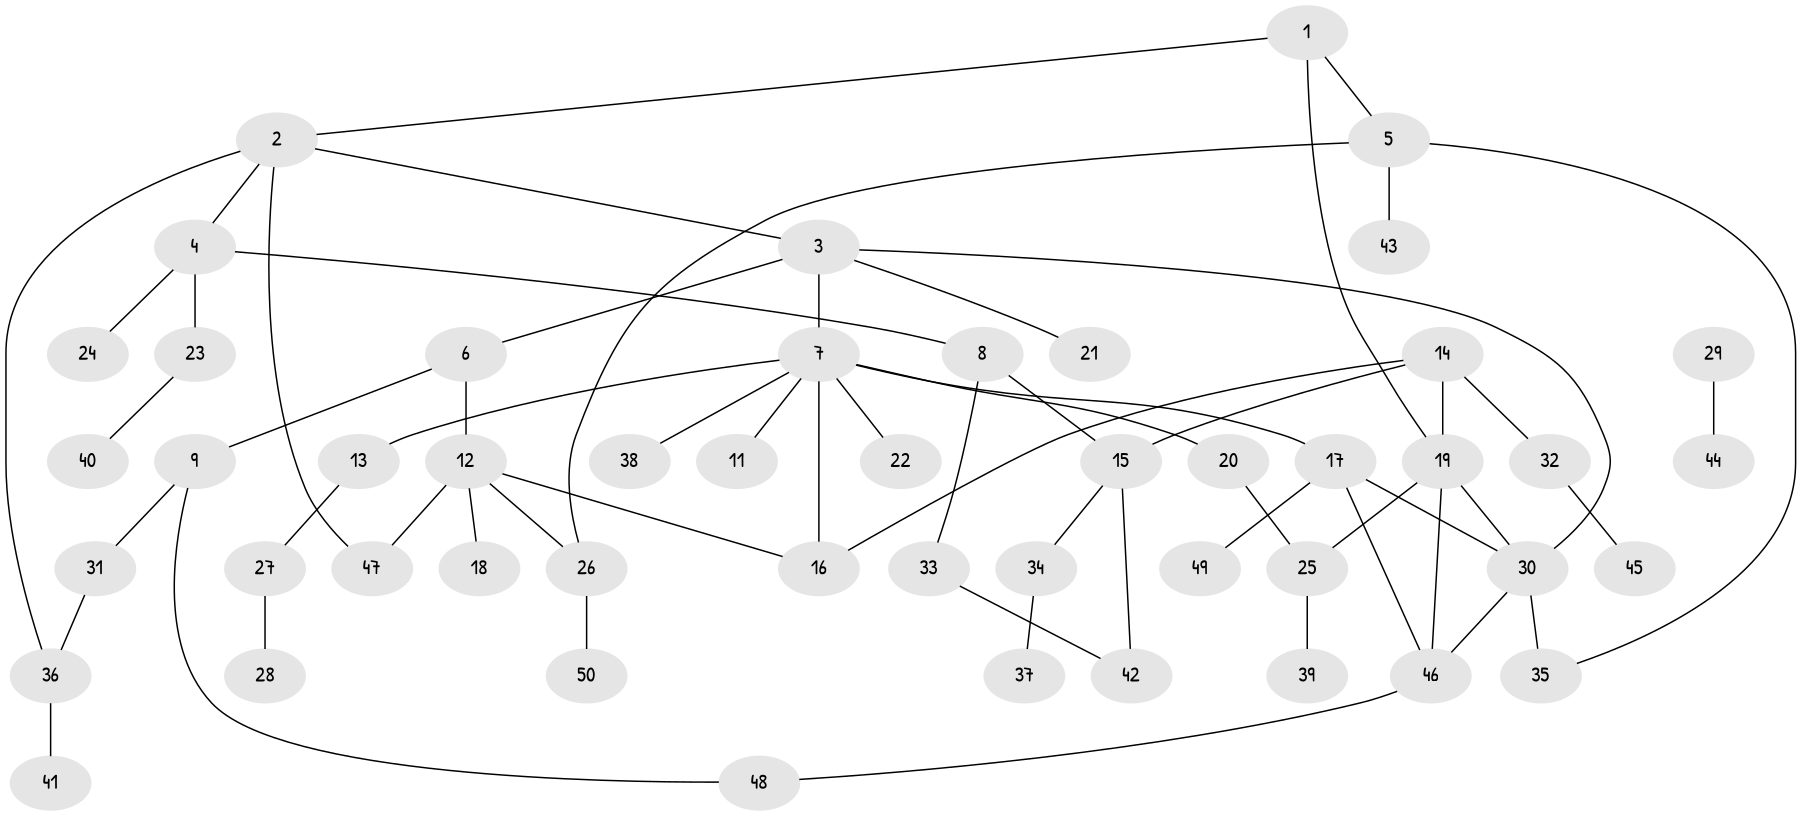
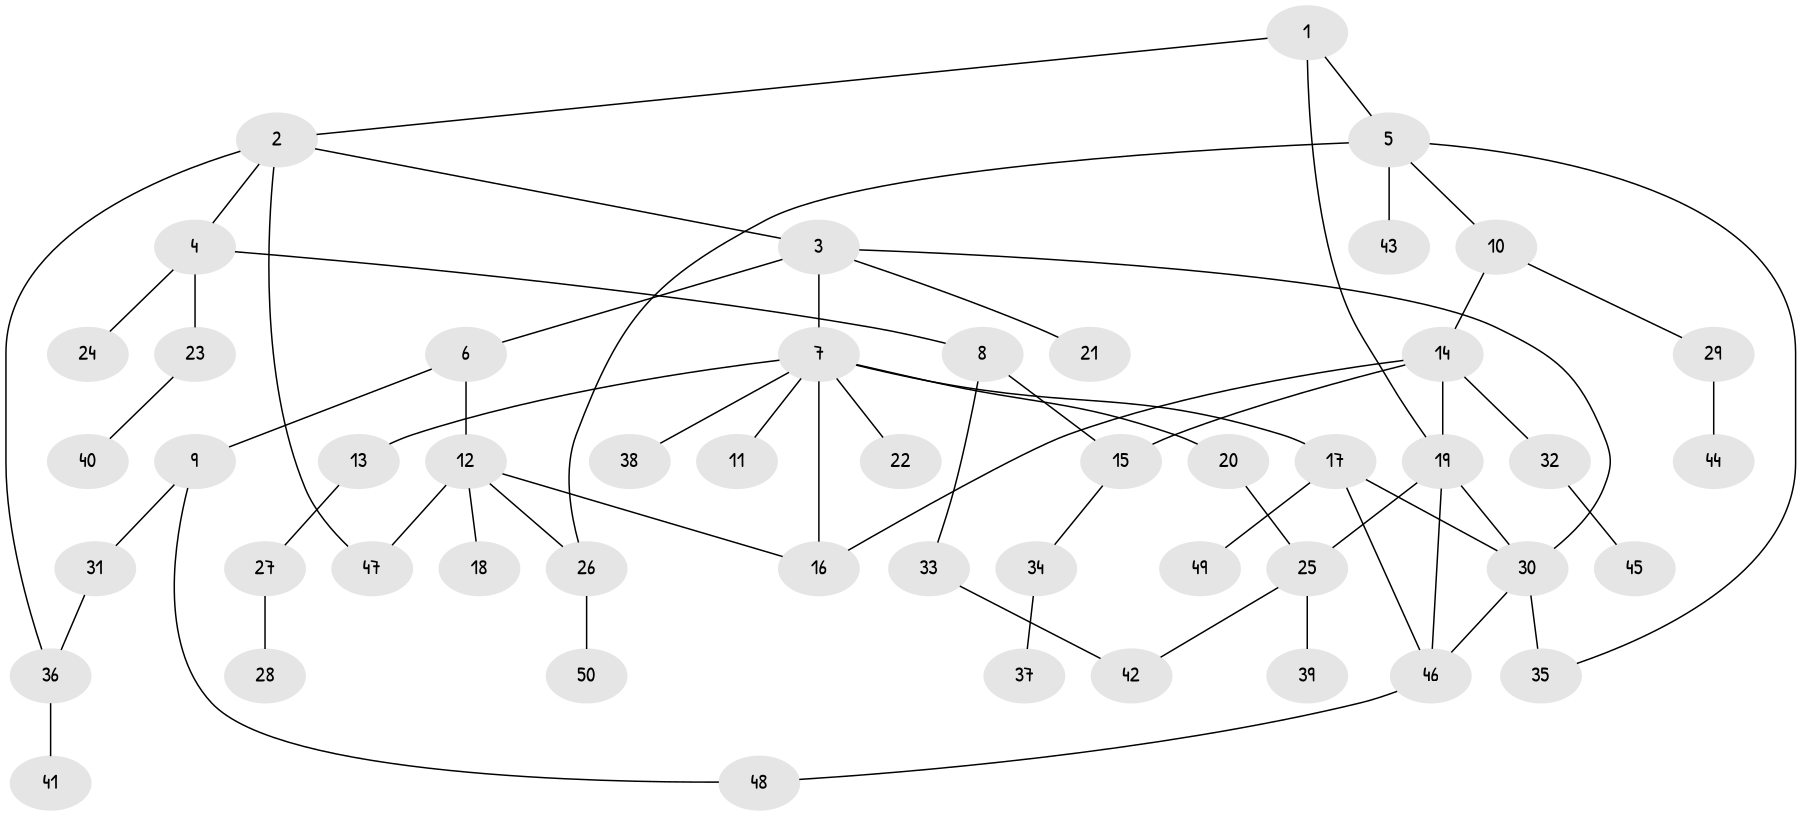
node "10": added
edge "15" -- "42": now "25" -- "42"
